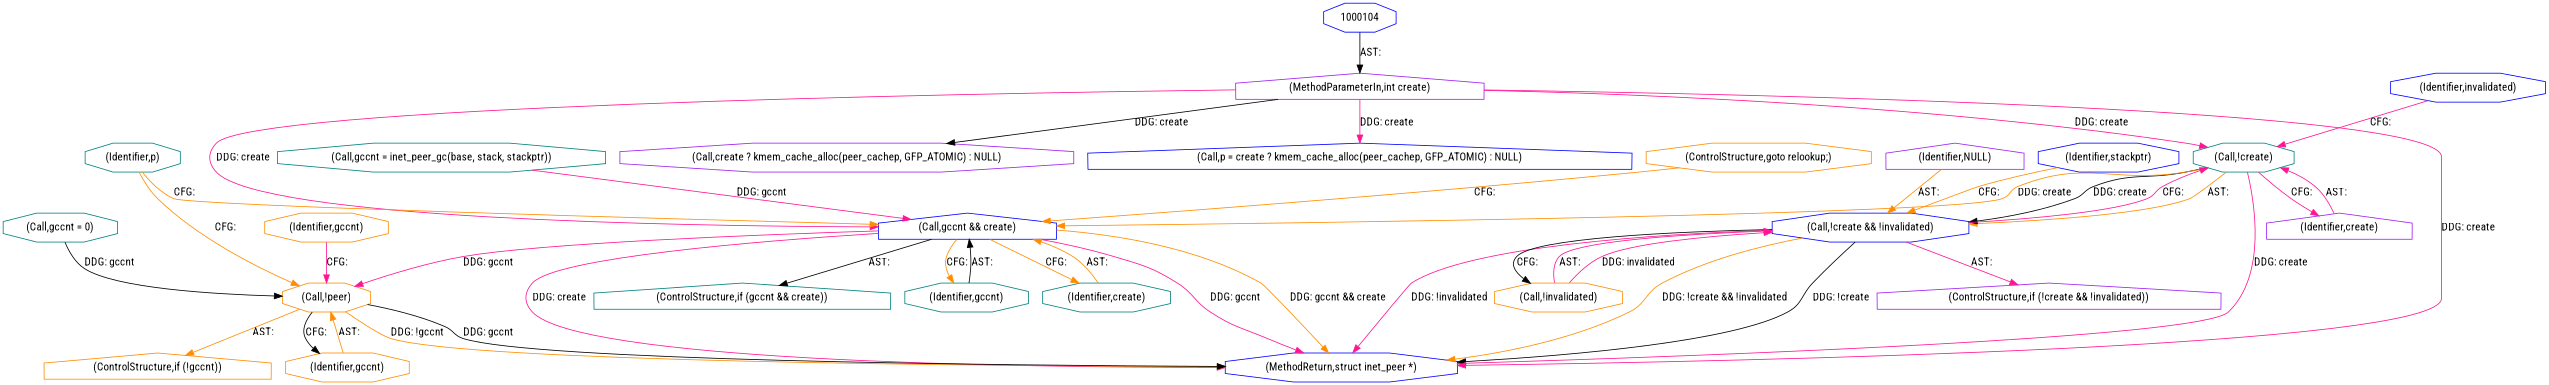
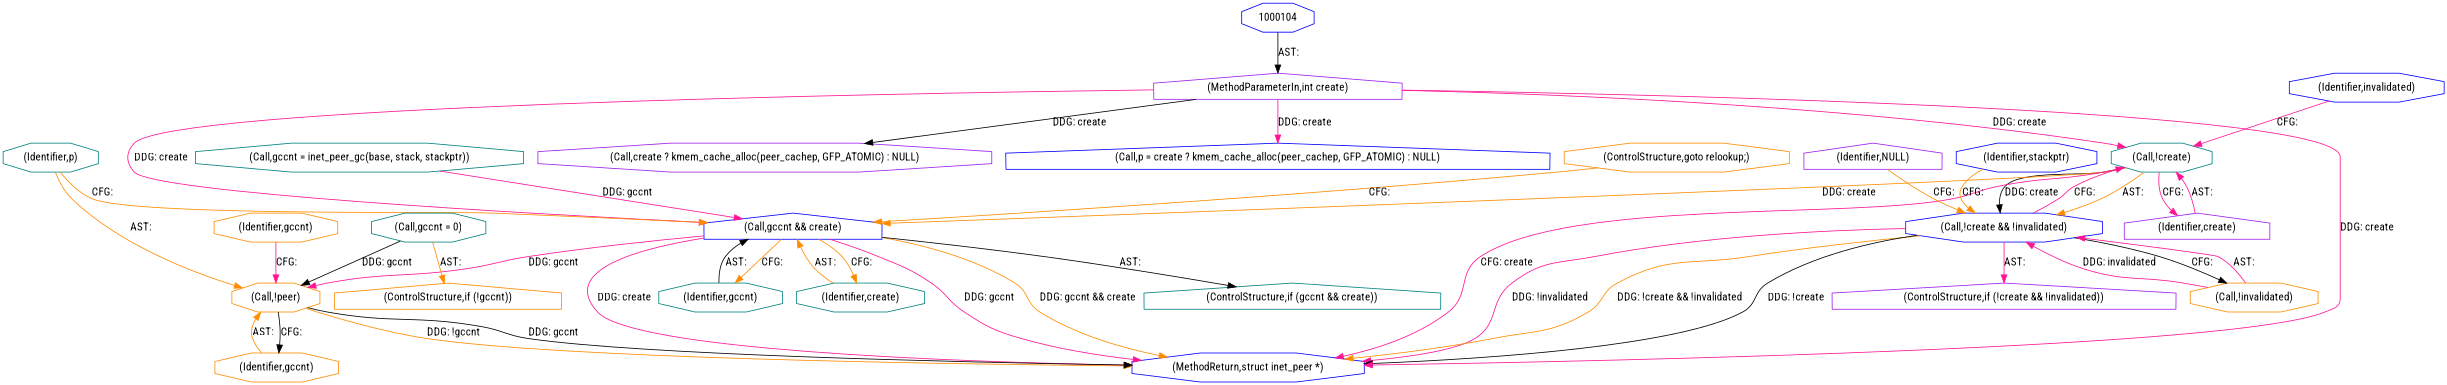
edge "(Identifier,NULL)" -> "(Call,!create && !invalidated)": label "AST: " -> "CFG: "
edge "(Identifier,p)" -> "(Call,!peer)": label "CFG: " -> "AST: "
edge "(Call,!create)" -> "(MethodReturn,struct inet_peer *)": label "DDG: create" -> "CFG: create"
edge "(Call,!peer)" -> "(ControlStructure,if (!gccnt))": now "(Call,gccnt = 0)" -> "(ControlStructure,if (!gccnt))"
